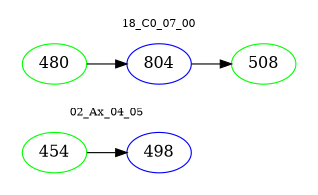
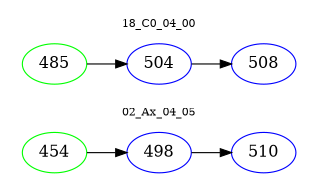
cluster "18_C0_07_00": label "18_C0_07_00" -> "18_C0_04_00"
node "480": label "480" -> "485"
node "804": label "804" -> "504"
node "508": color green -> blue
node "510": added
